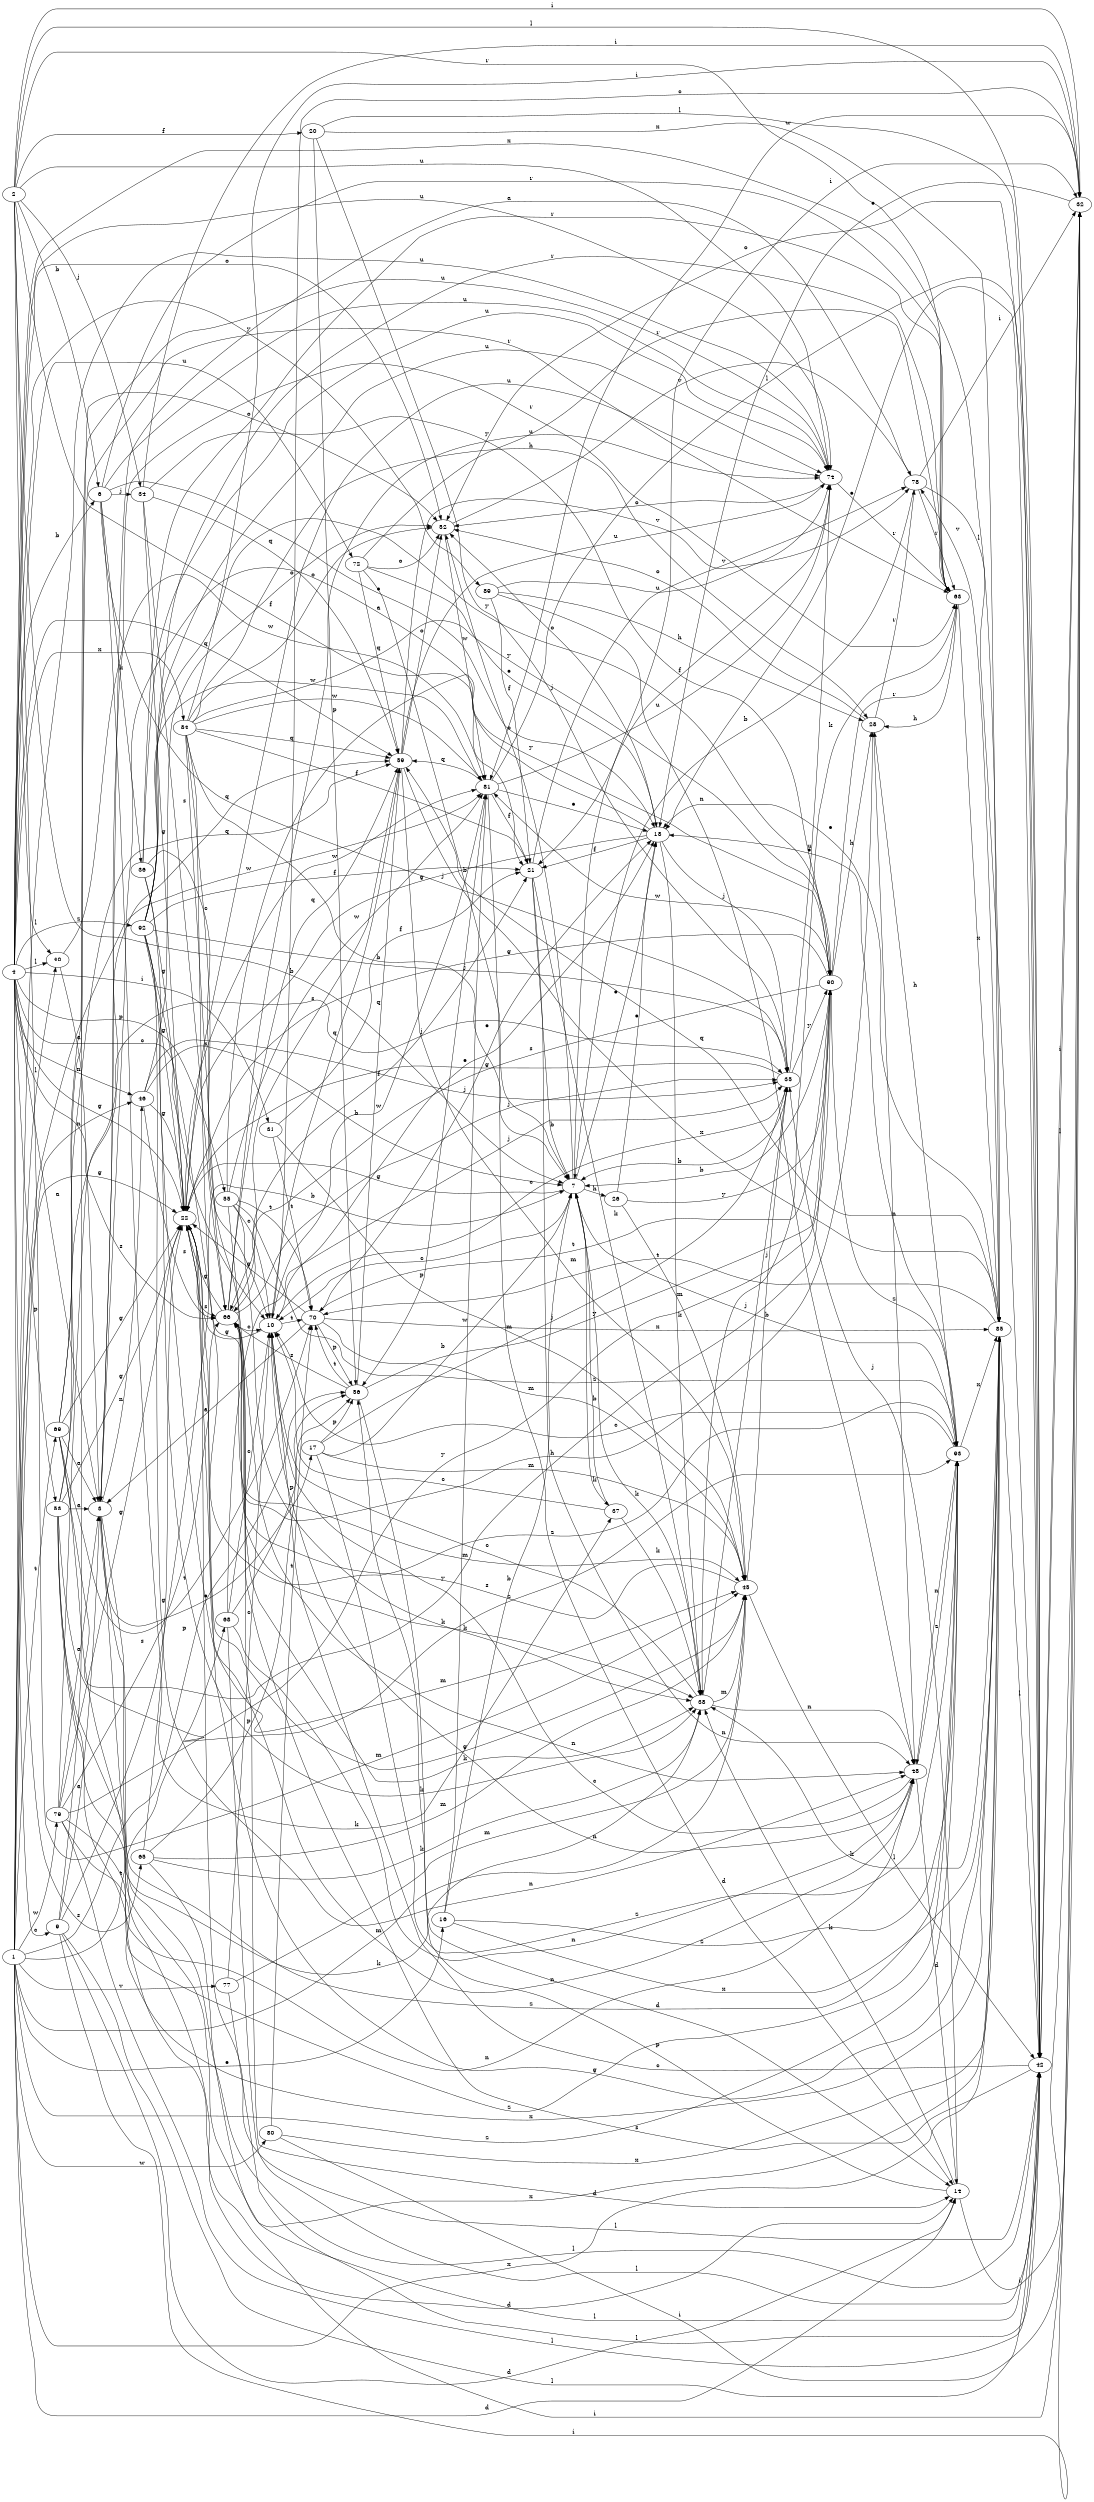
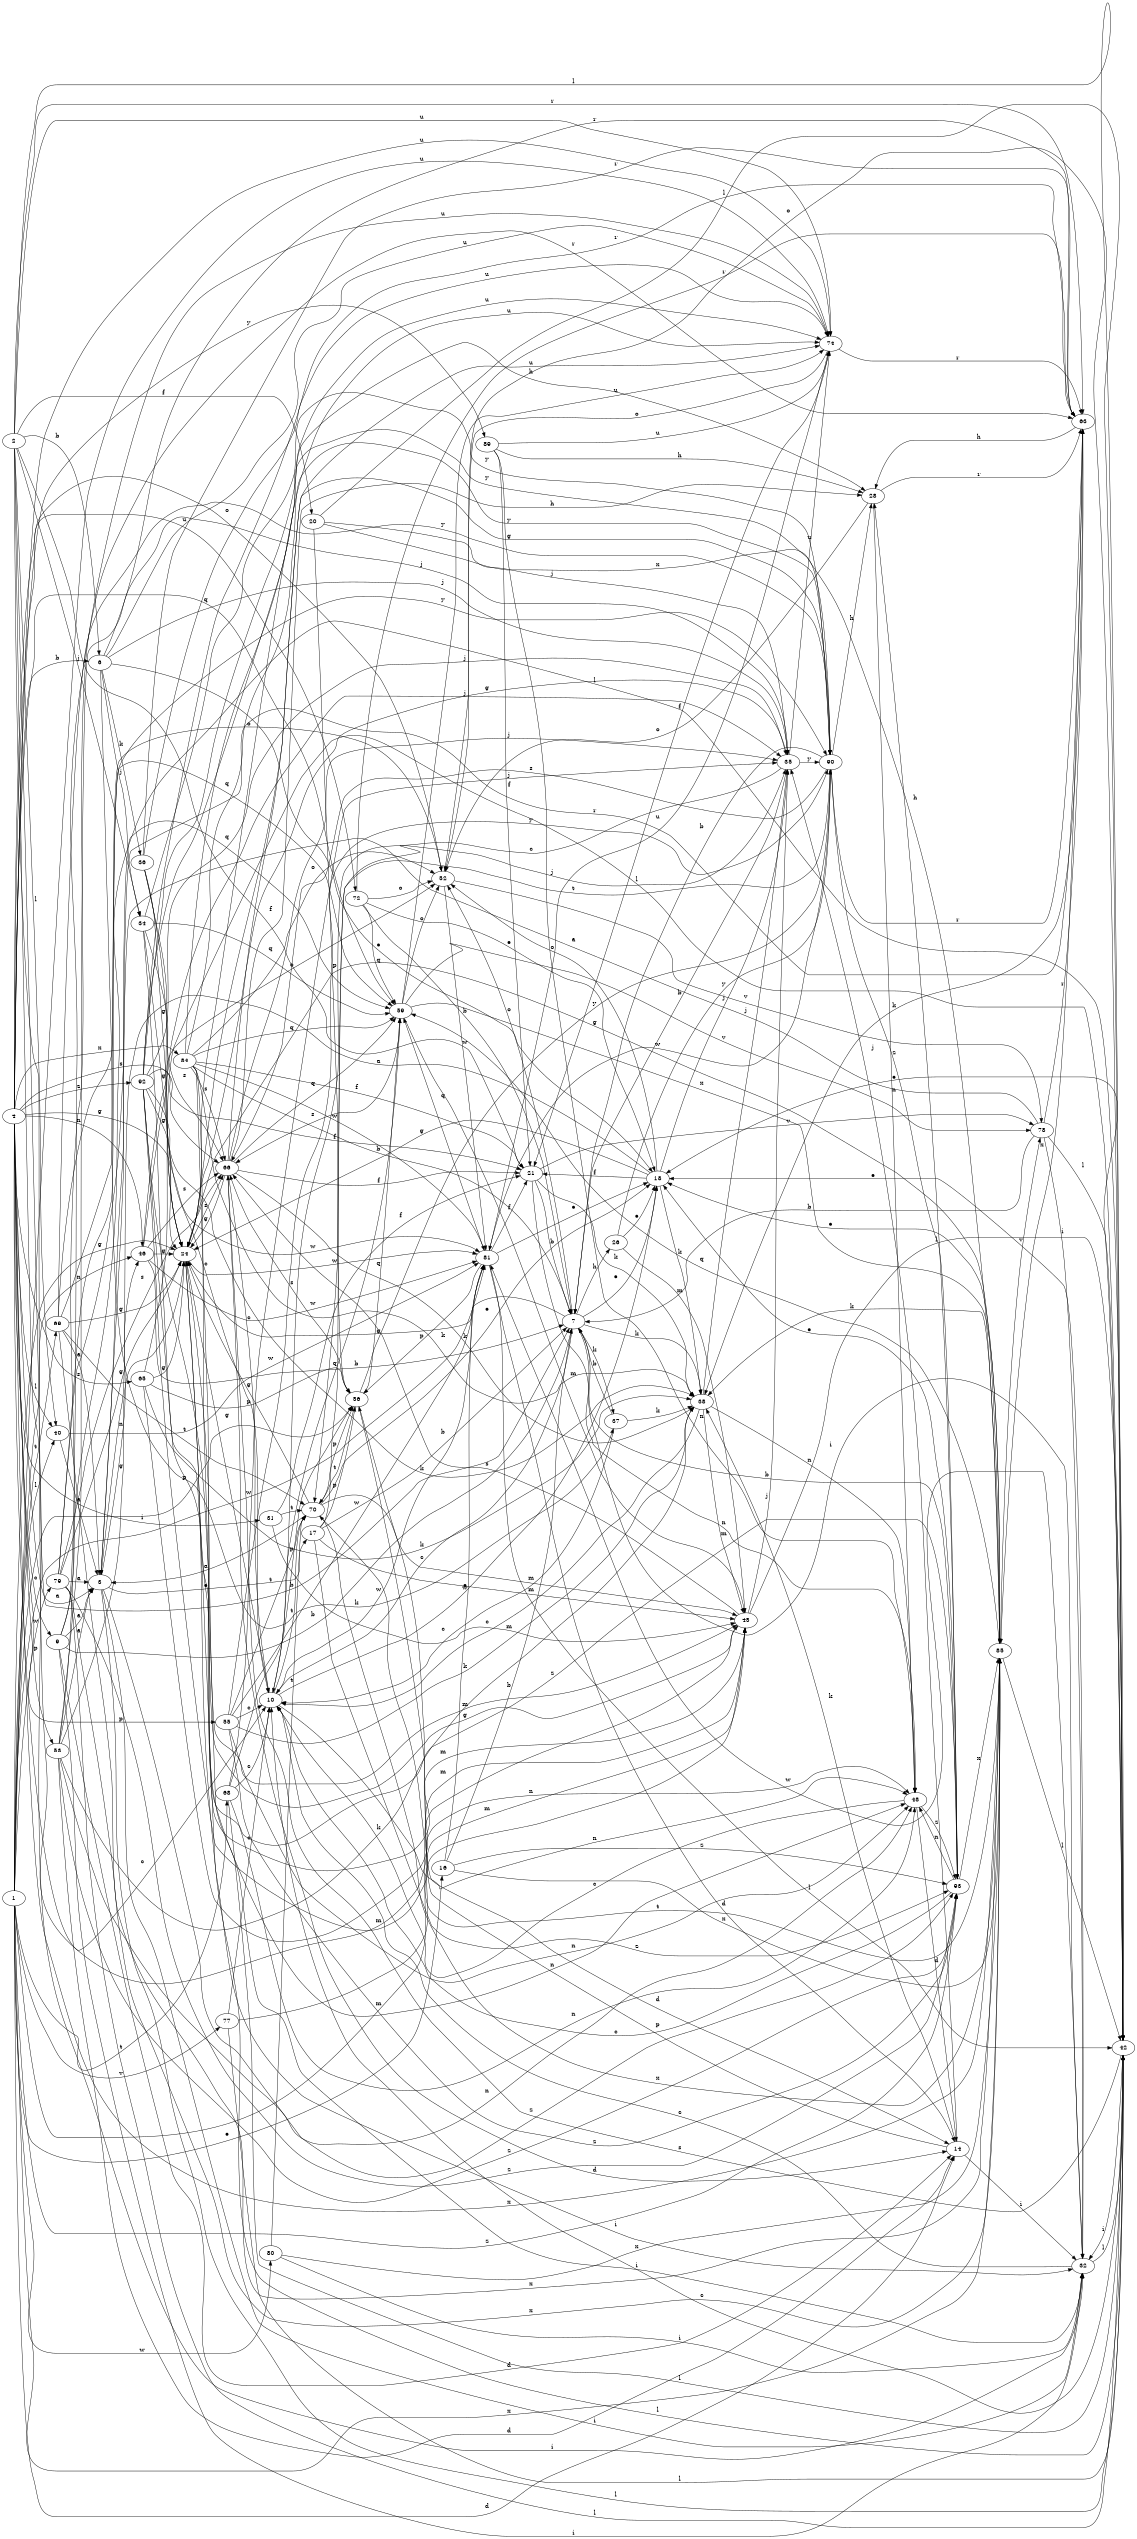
edge "28" -> "78": now "28" -> "63"
node "22": label "22" -> "24"
edge "46" -> "81": added, label "w"
